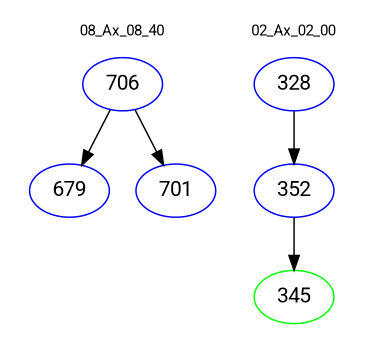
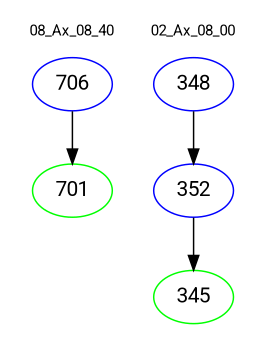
cluster "02_Ax_02_00": label "02_Ax_02_00" -> "02_Ax_08_00"
node "328": label "328" -> "348"
node "679": removed
node "701": color blue -> green
